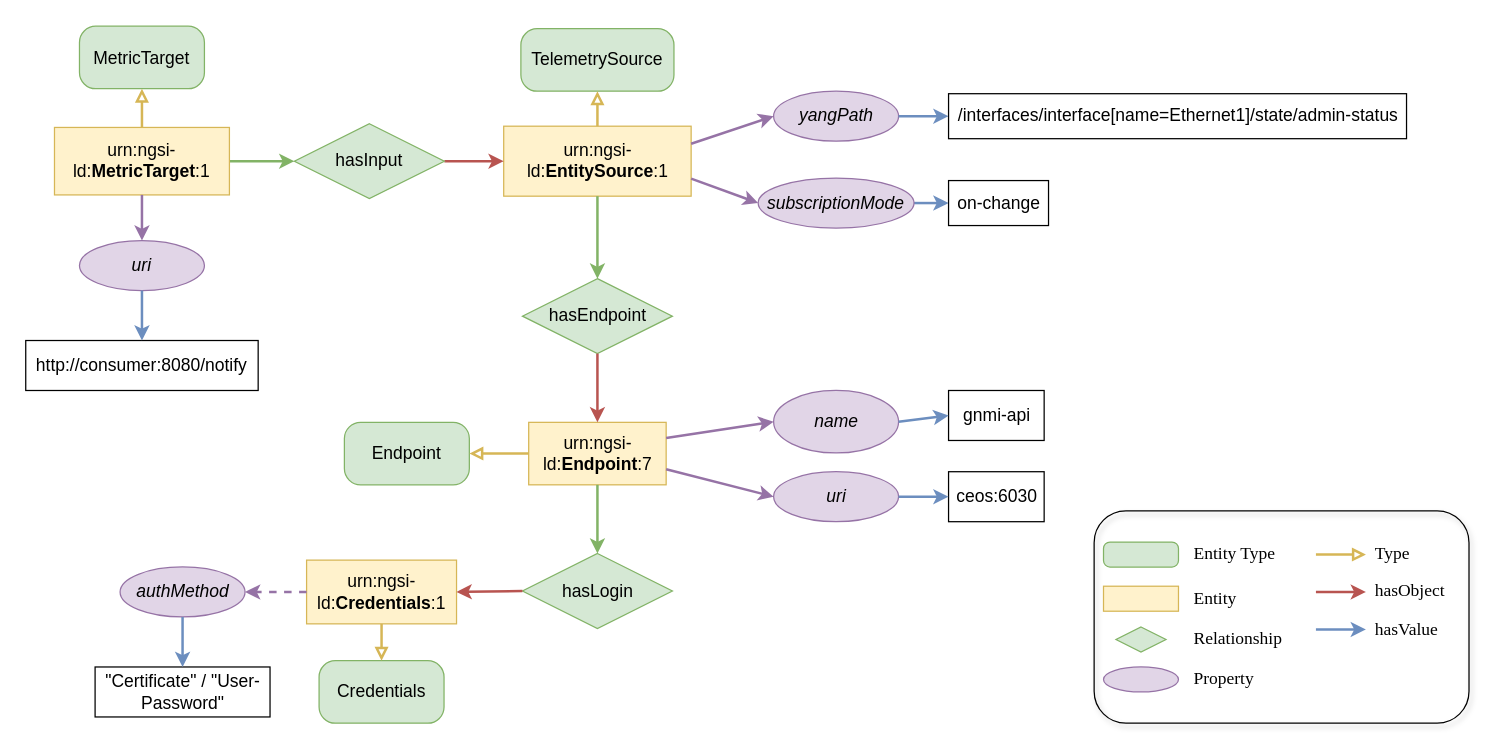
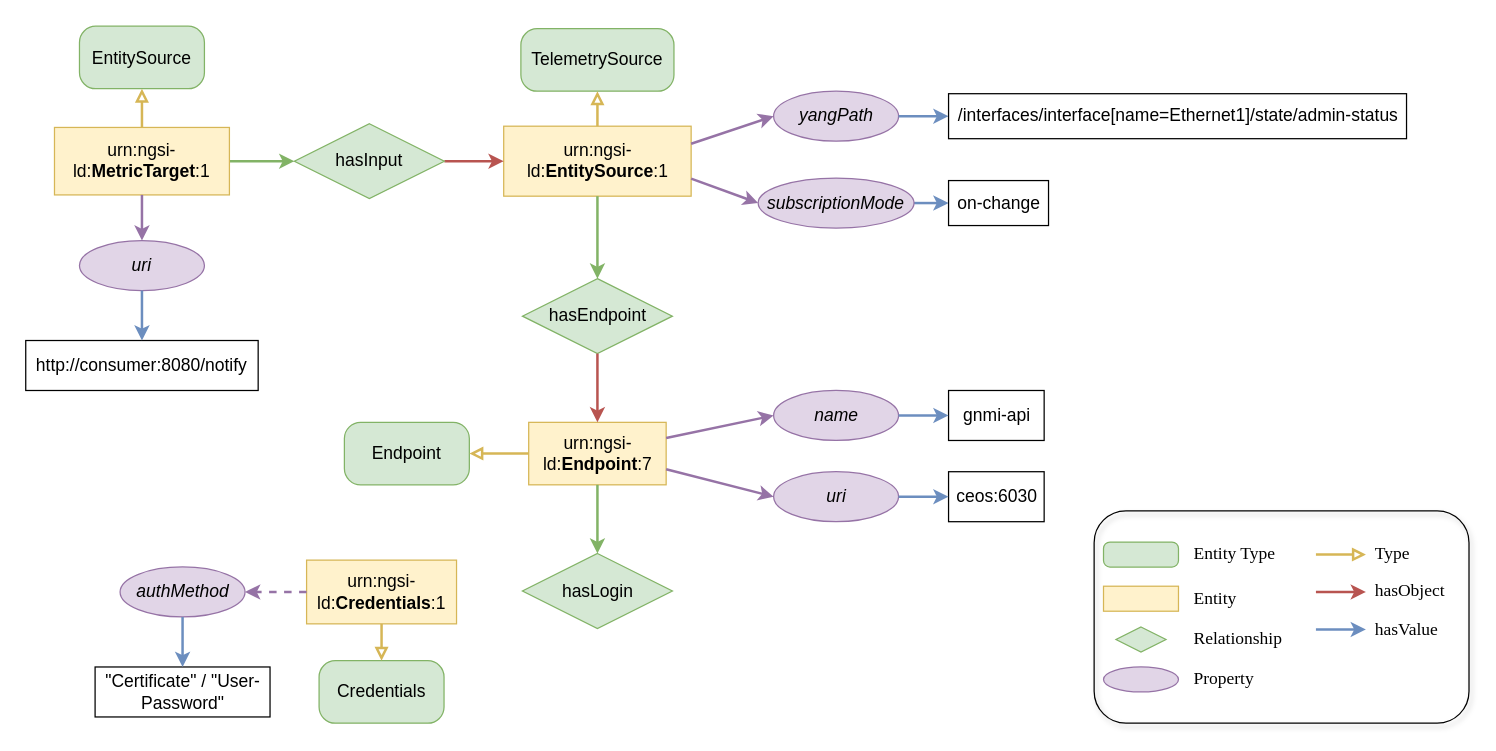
node "MetricTarget": label "MetricTarget" -> "EntitySource"
node "name": size 125x63 -> 125x50
edge "hasLogin" -> "urn:ngsi-ld:Credentials:1": removed
